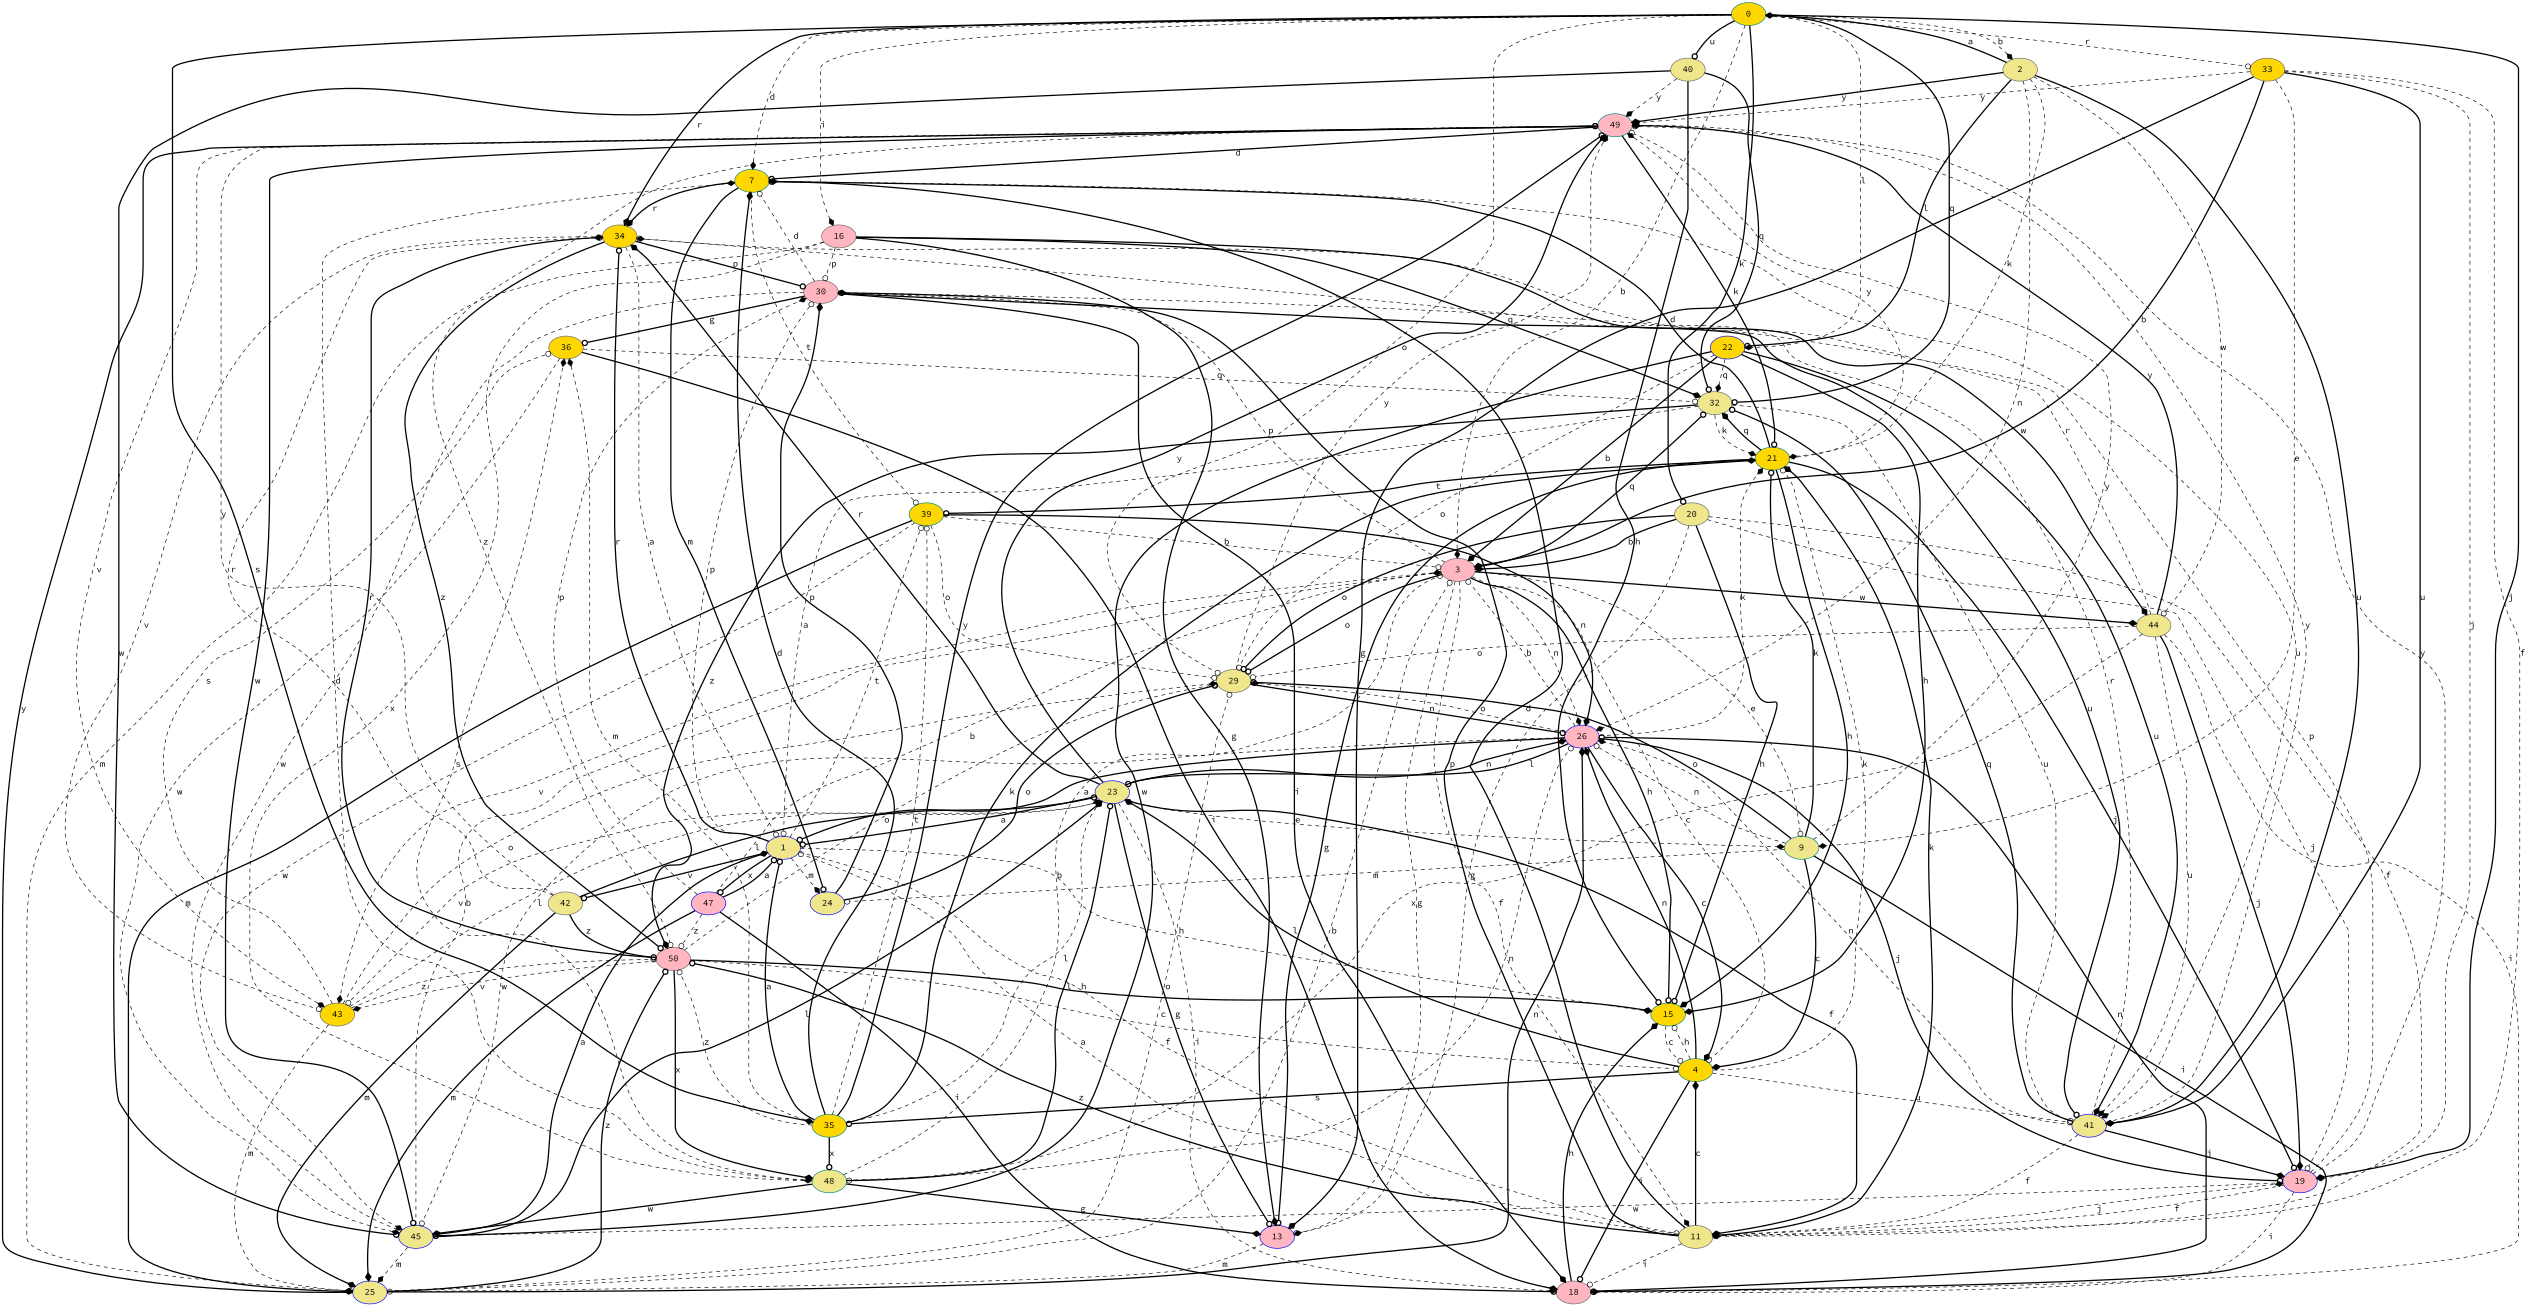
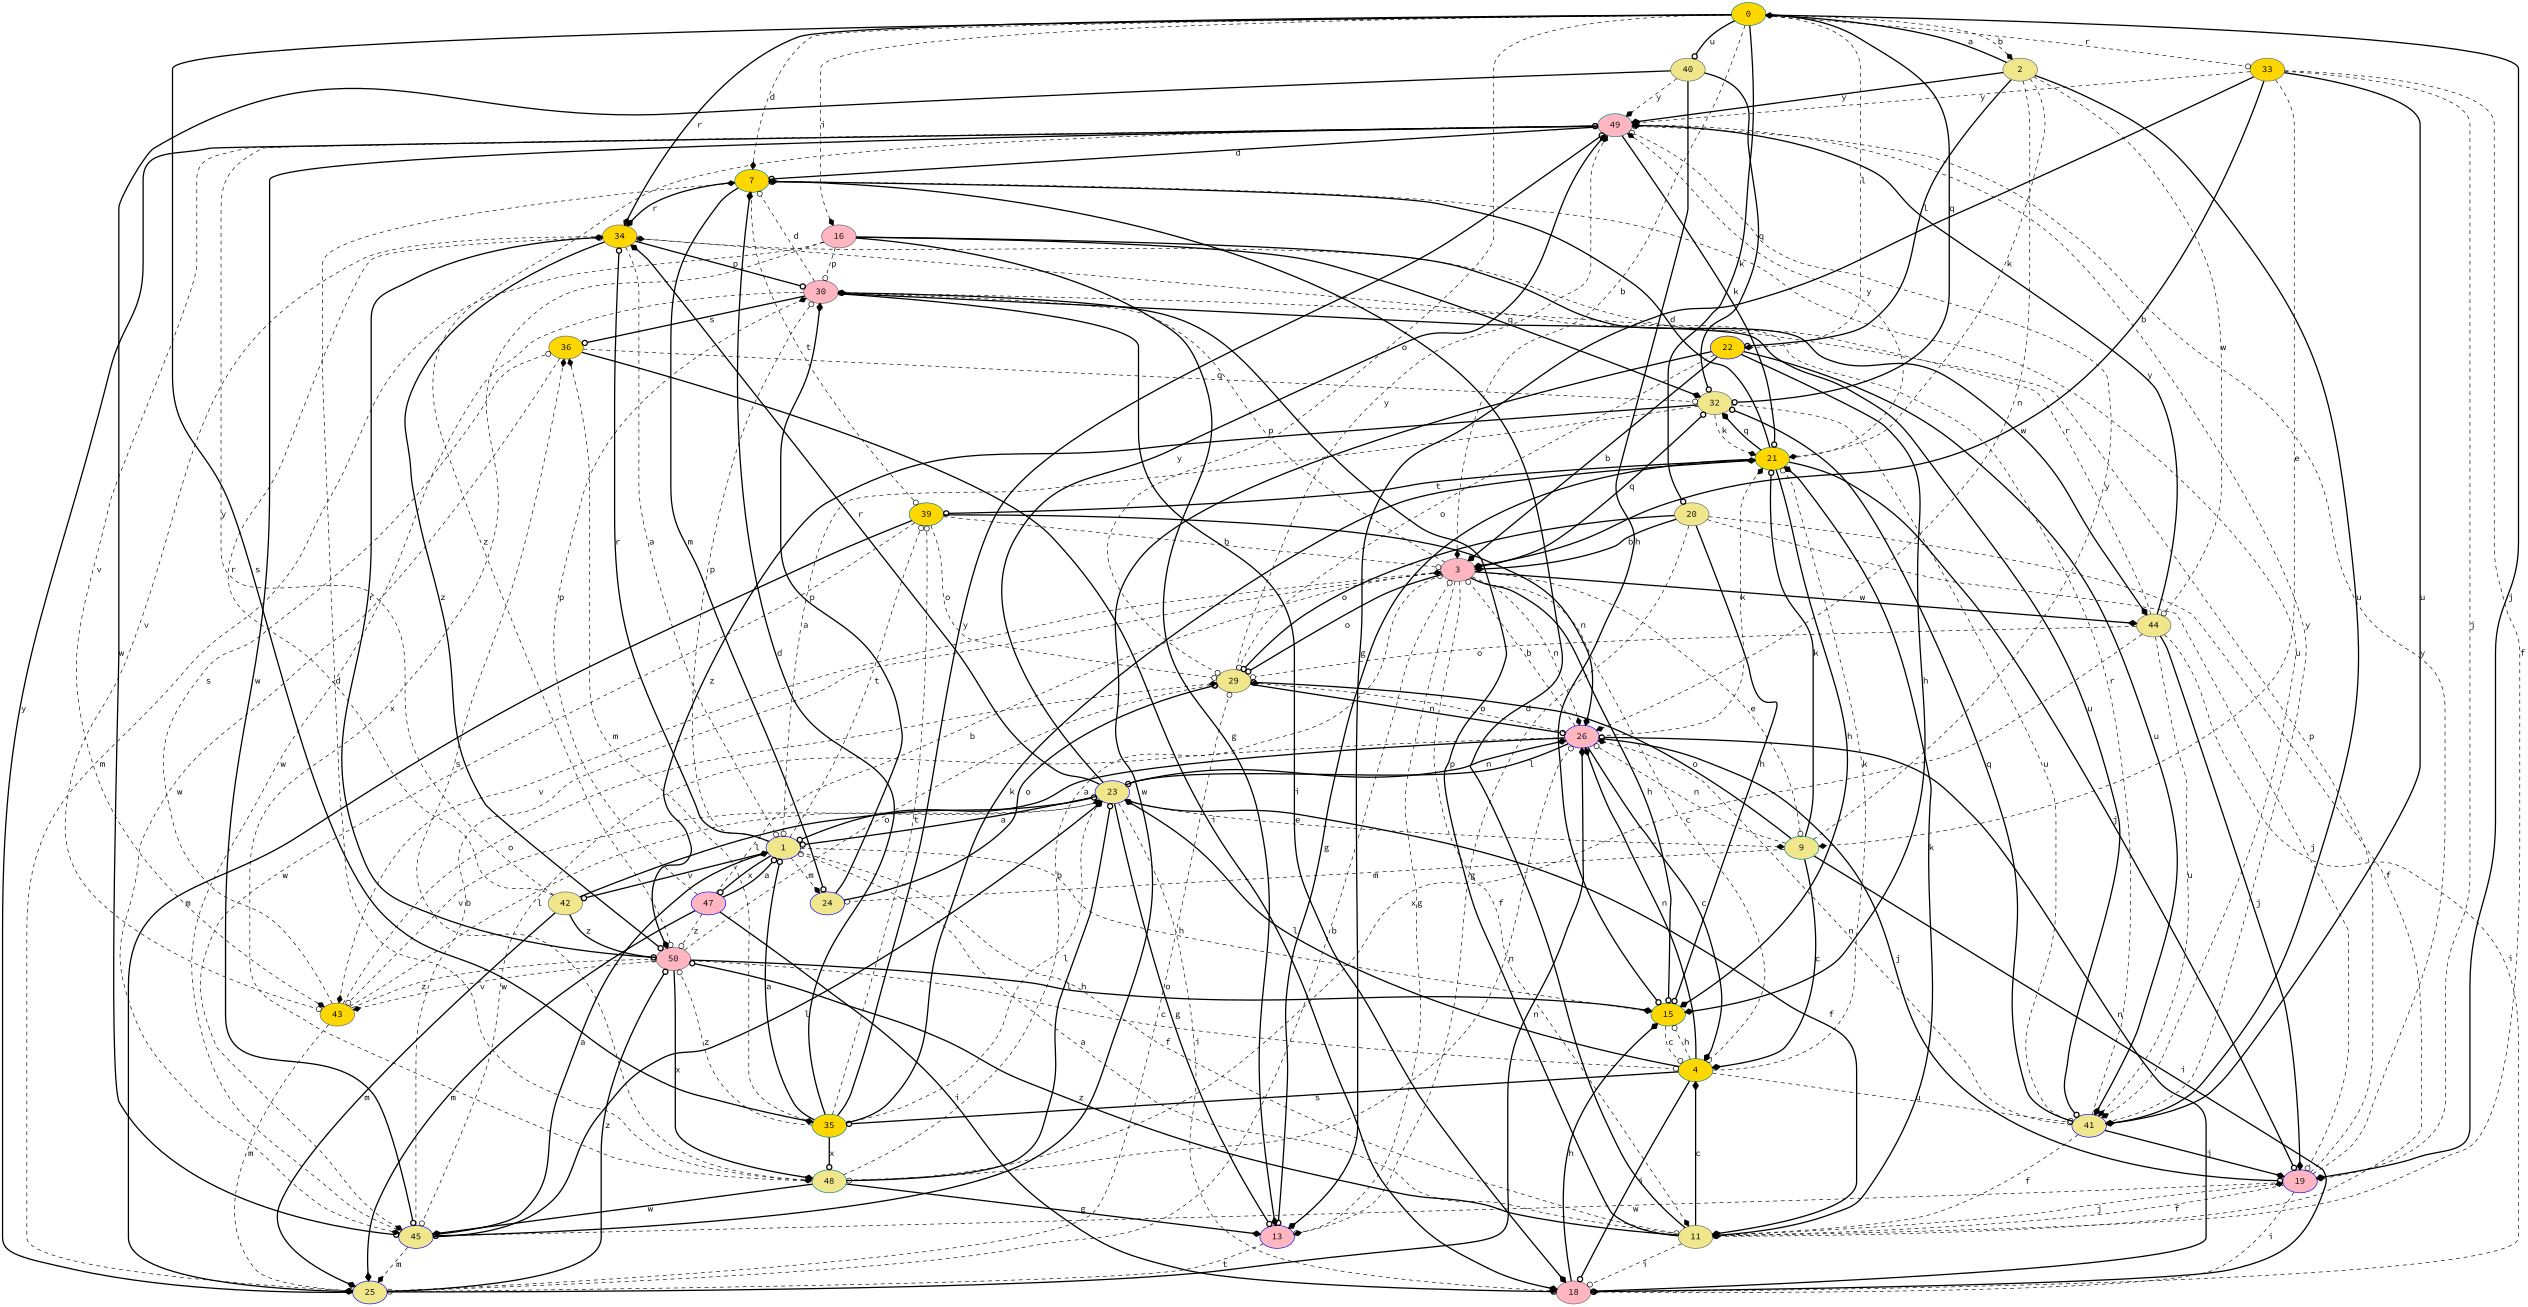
edge "30" -> "36": label "g" -> "s"
edge "22" -> "32": removed, label "q"
edge "13" -> "25": label "m" -> "t"
